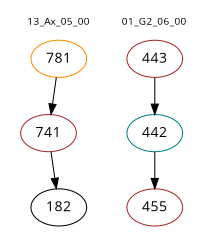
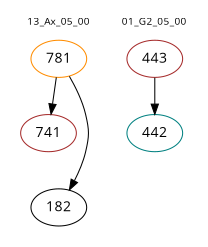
cluster "01_G2_06_00": label "01_G2_06_00" -> "01_G2_05_00"
edge "741" -> "182": now "781" -> "182"
node "455": removed
